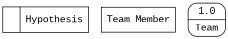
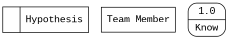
node "1.0": text "Team" -> "Know"
